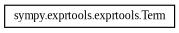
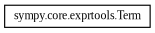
node "sympy.exprtools.exprtools.Term": label "sympy.exprtools.exprtools.Term" -> "sympy.core.exprtools.Term"
